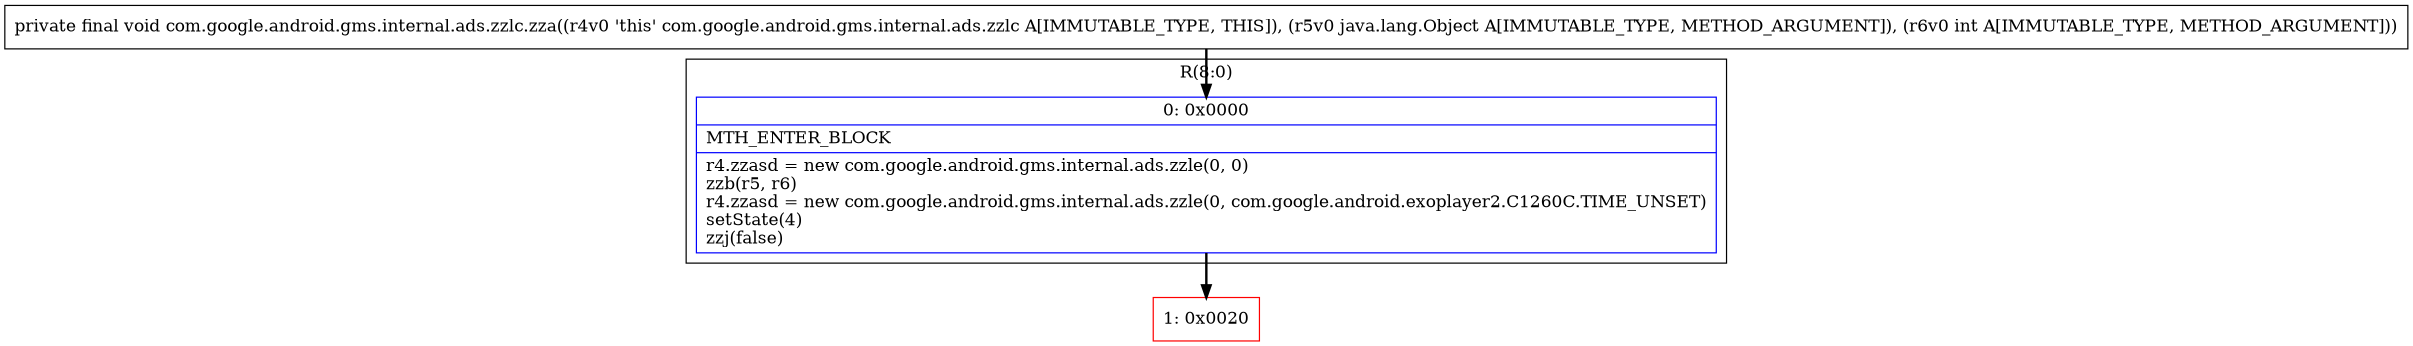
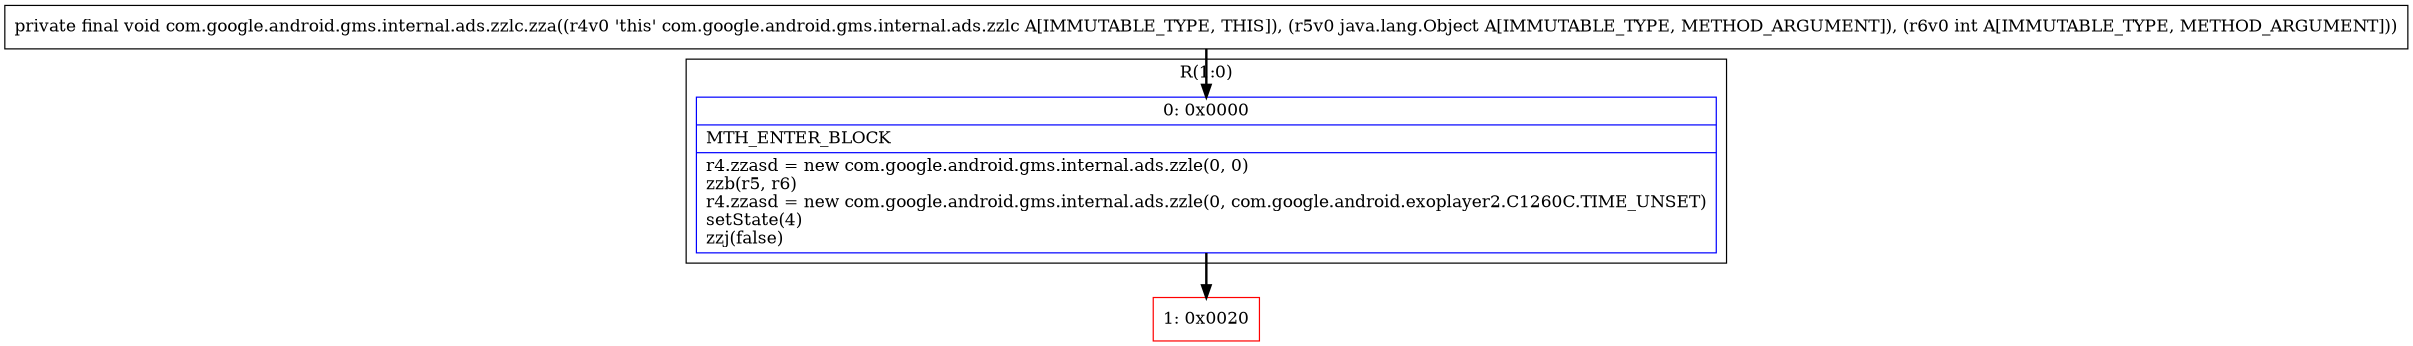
cluster "R(8:0)": label "R(8:0)" -> "R(1:0)"
